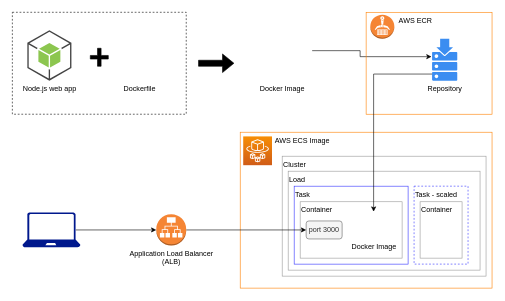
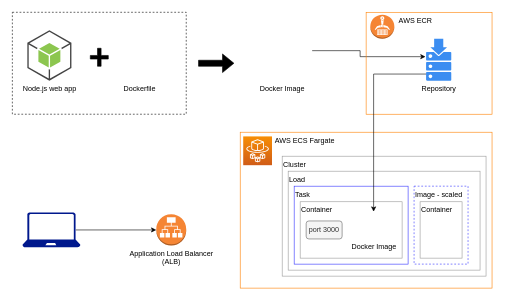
node "Repository": moved (445, 60) -> (439, 60)
node "AWS ECS Image": label "AWS ECS Image" -> "AWS ECS Fargate"
node "Task - scaled": label "Task - scaled" -> "Image - scaled"
edge "Application Load Balancer (ALB)" -> "port 3000": removed
